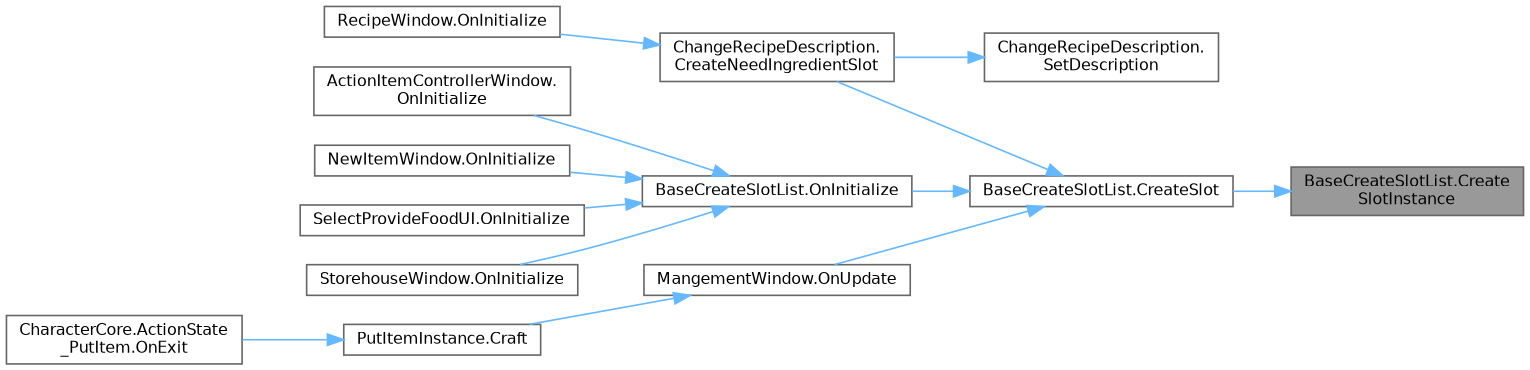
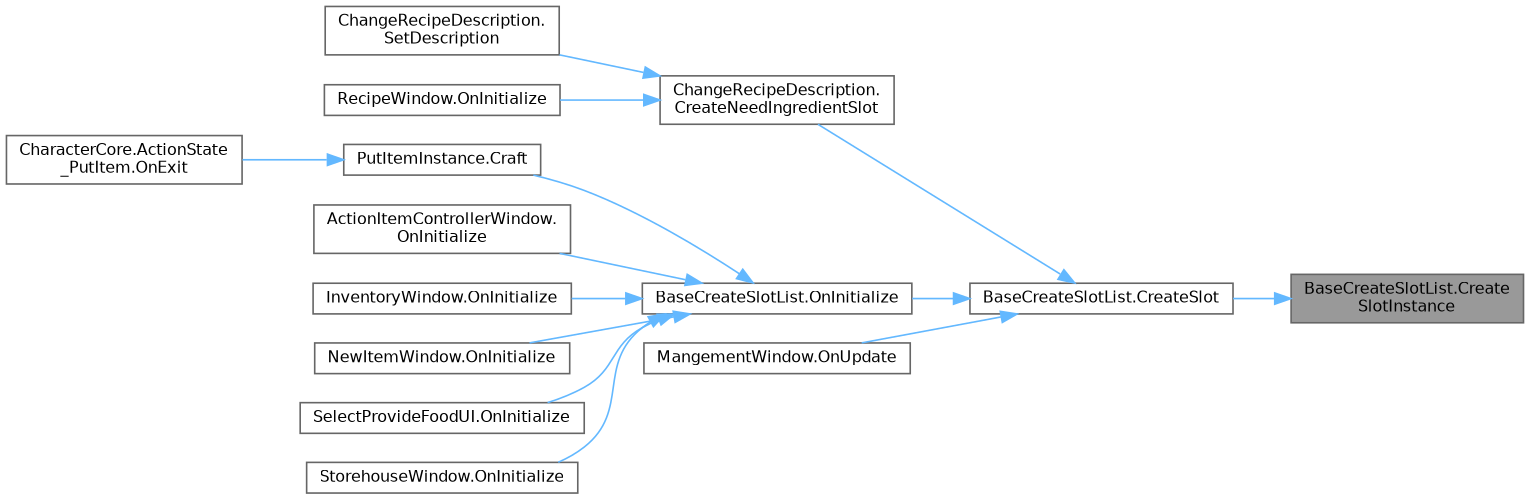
edge "ChangeRecipeDescription. CreateNeedIngredientSlot" -> "ChangeRecipeDescription. SetDescription": reversed
node "InventoryWindow.OnInitialize": added
edge "PutItemInstance.Craft" -> "MangementWindow.OnUpdate": now "PutItemInstance.Craft" -> "BaseCreateSlotList.OnInitialize"
